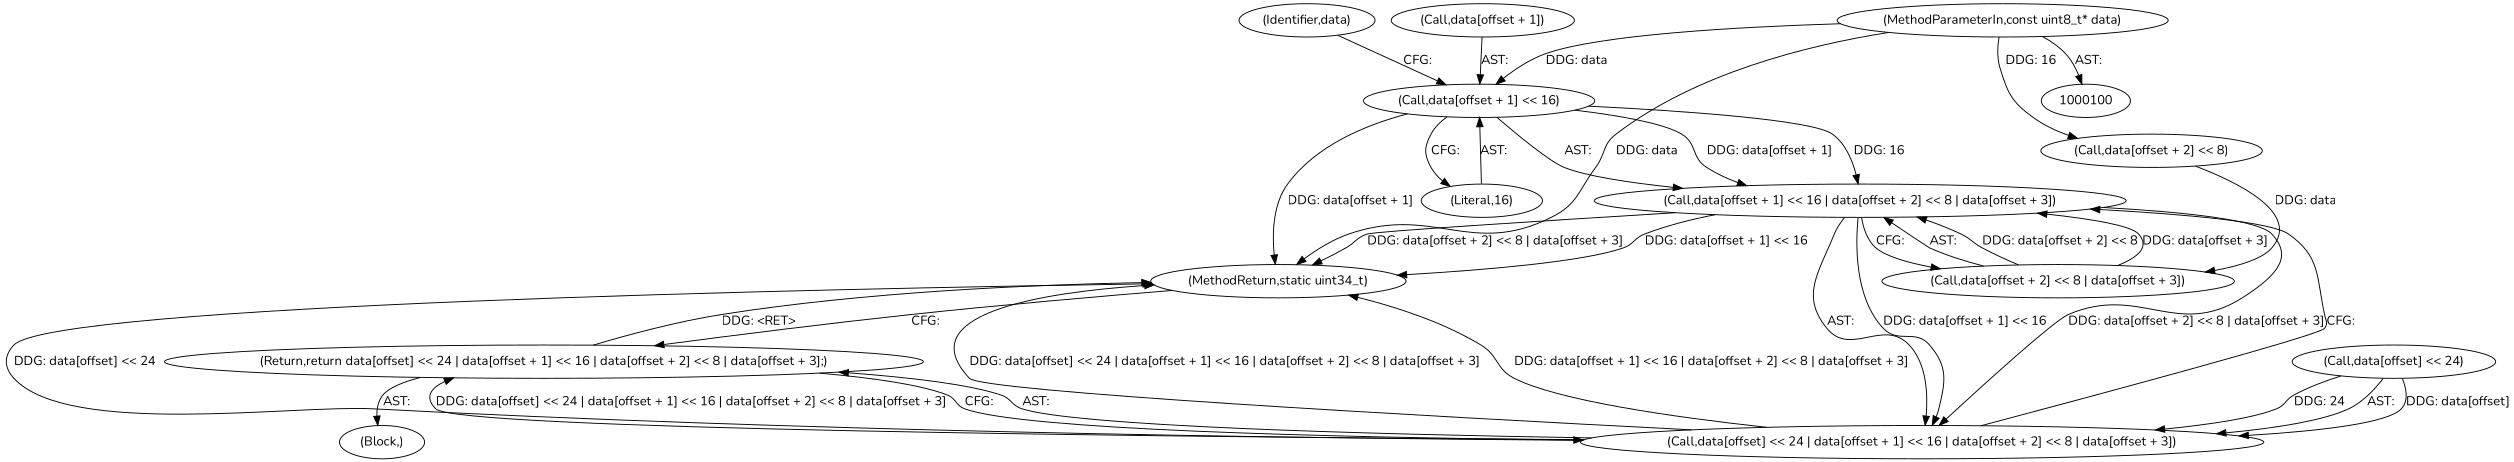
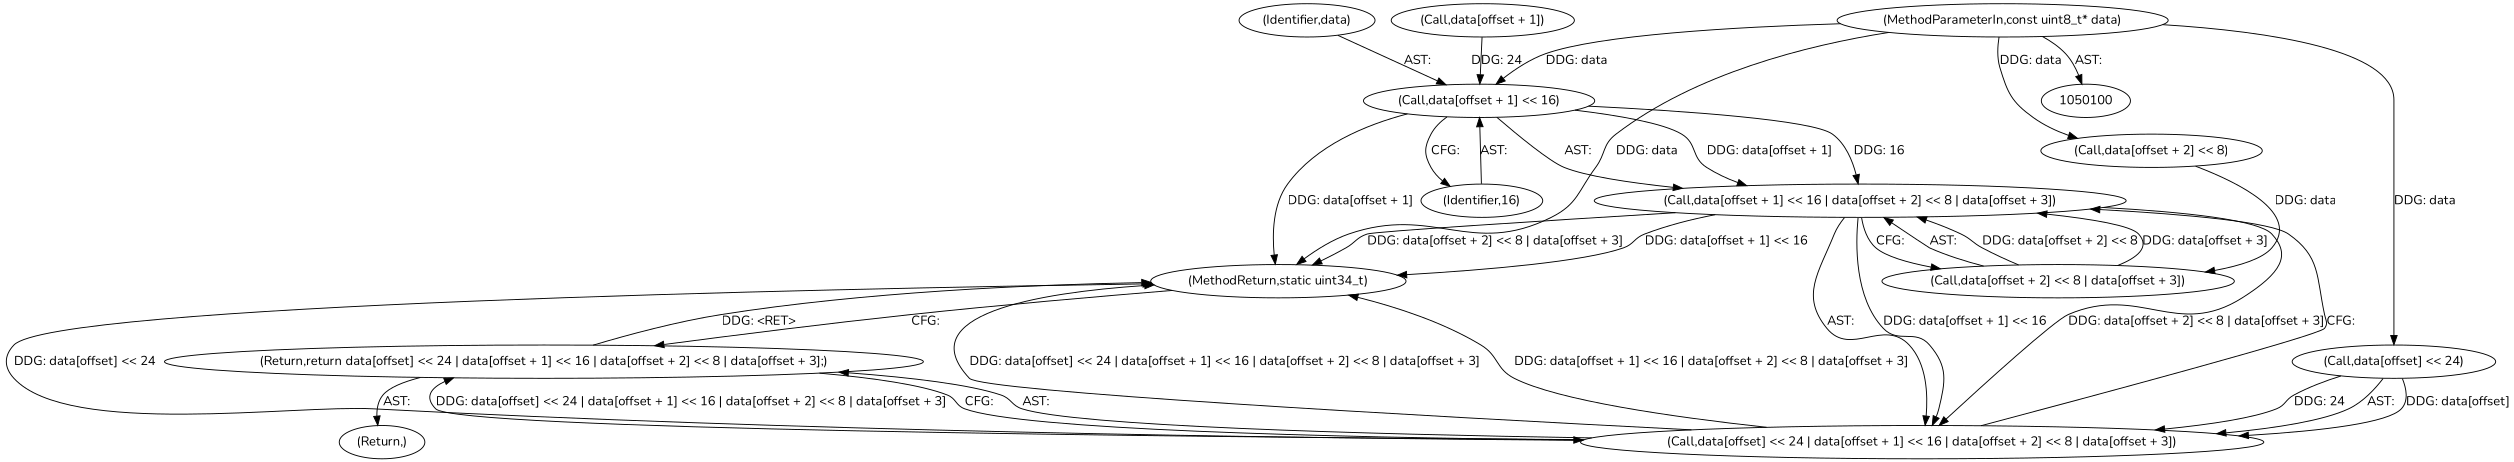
edge "(Identifier,data)" -> "(Call,data[offset + 1] << 16)": label "CFG: " -> "AST: "
edge "(Call,data[offset + 1])" -> "(Call,data[offset + 1] << 16)": label "AST: " -> "DDG: 24"
edge "(MethodParameterIn,const uint8_t* data)" -> "(Call,data[offset + 2] << 8)": label "DDG: 16" -> "DDG: data"
edge "(MethodParameterIn,const uint8_t* data)" -> "(Call,data[offset] << 24)": added, label "DDG: data"
node "1000100": label "1000100" -> "1050100"
node "(Literal,16)": label "(Literal,16)" -> "(Identifier,16)"
node "(Block,)": label "(Block,)" -> "(Return,)"
